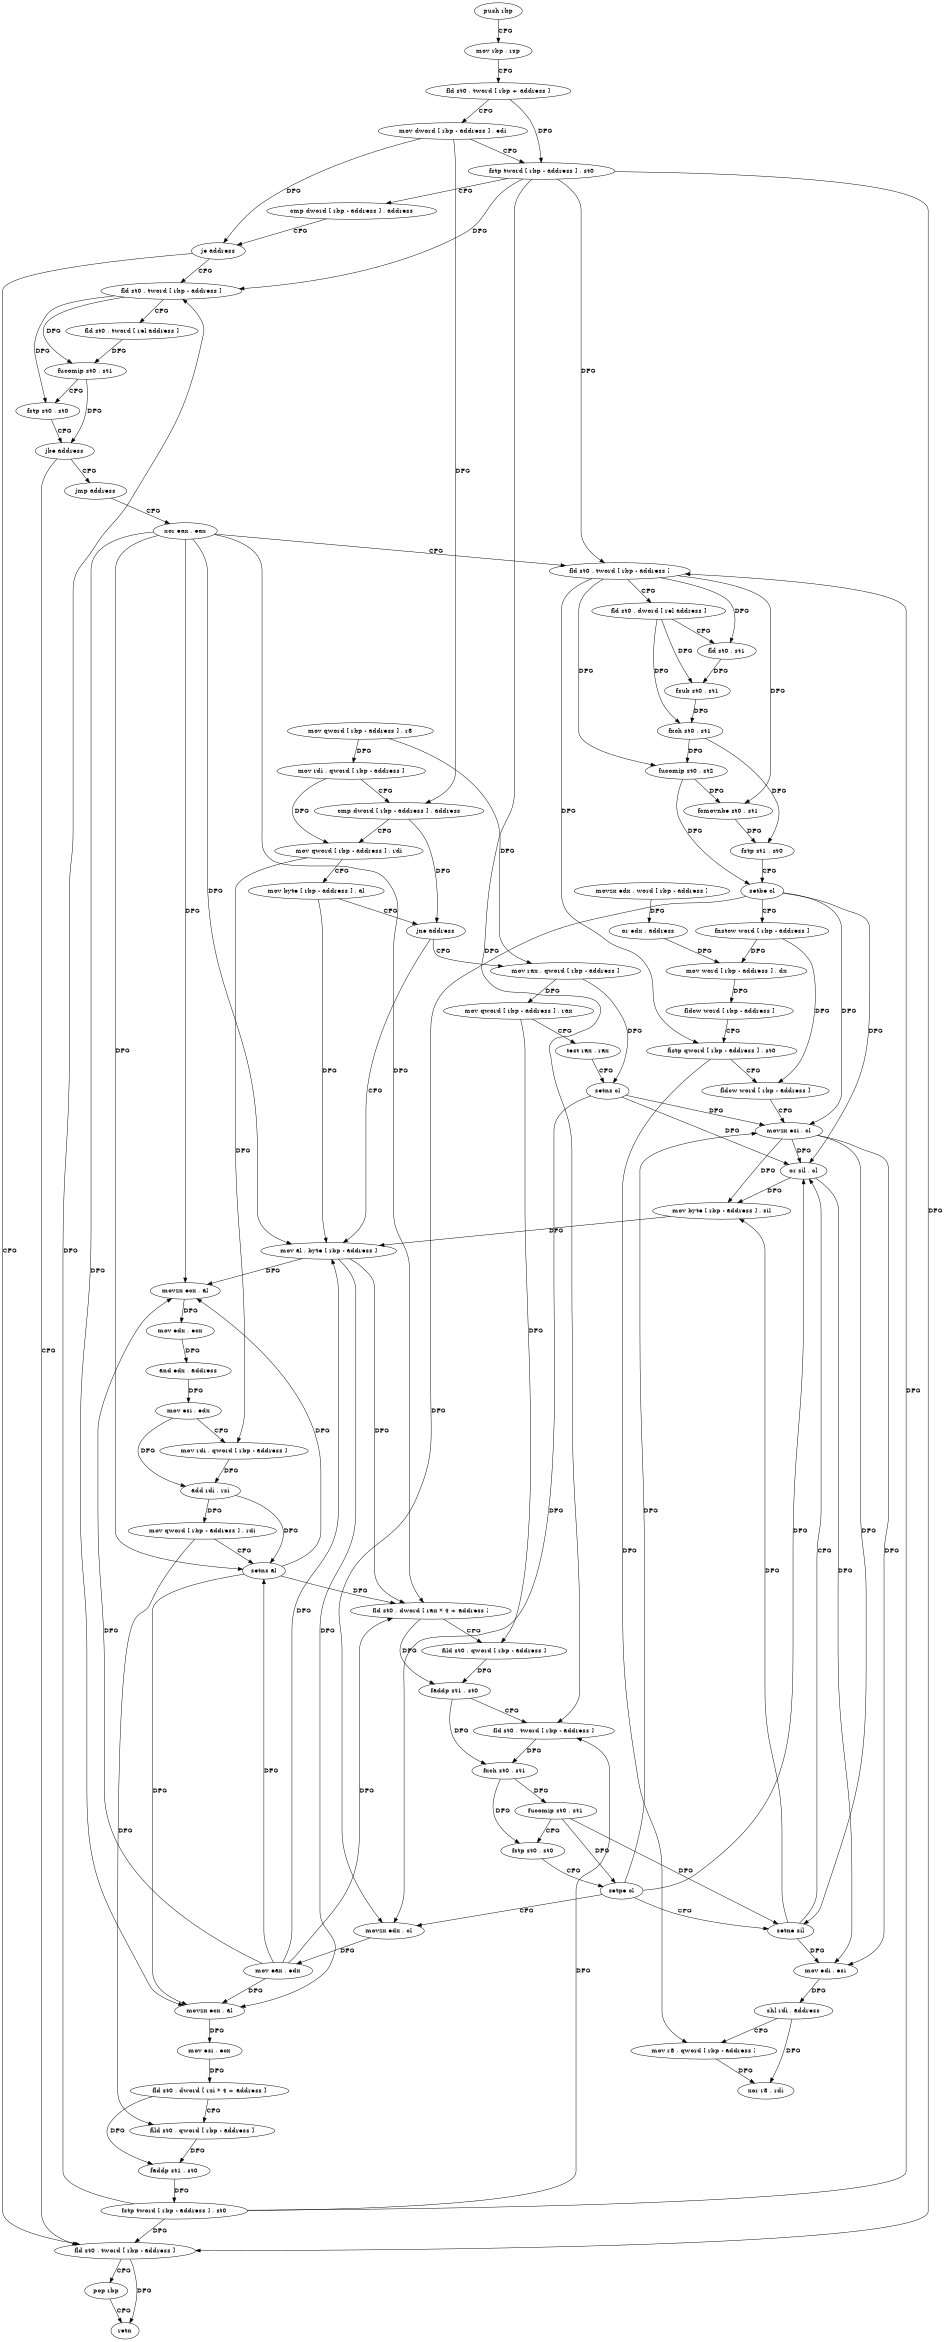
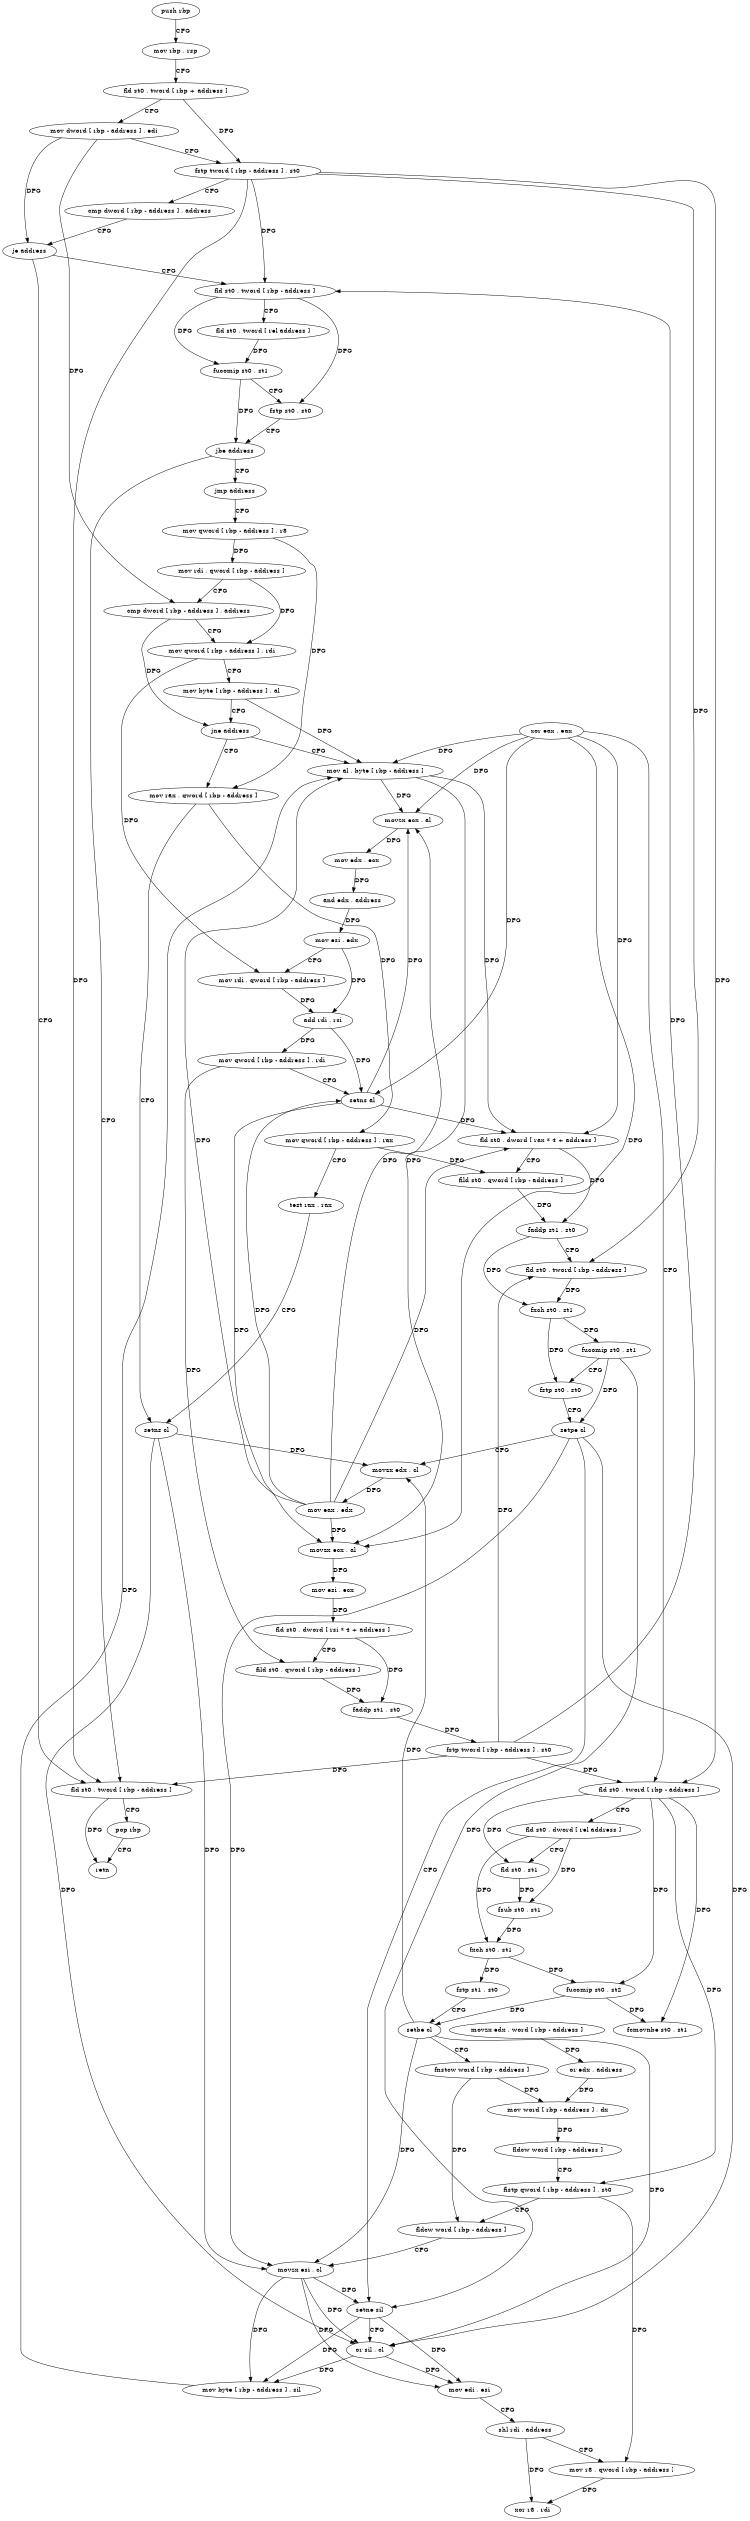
edge "jmp address" -> "xor eax , eax": now "jmp address" -> "mov qword [ rbp - address ] , r8"
edge "fcmovnbe st0 , st1" -> "fstp st1 , st0": removed, label "DFG"
edge "mov rax , qword [ rbp - address ]" -> "setns cl": label "DFG" -> "CFG"
edge "mov edi , esi" -> "shl rdi , address": label "DFG" -> "CFG"
